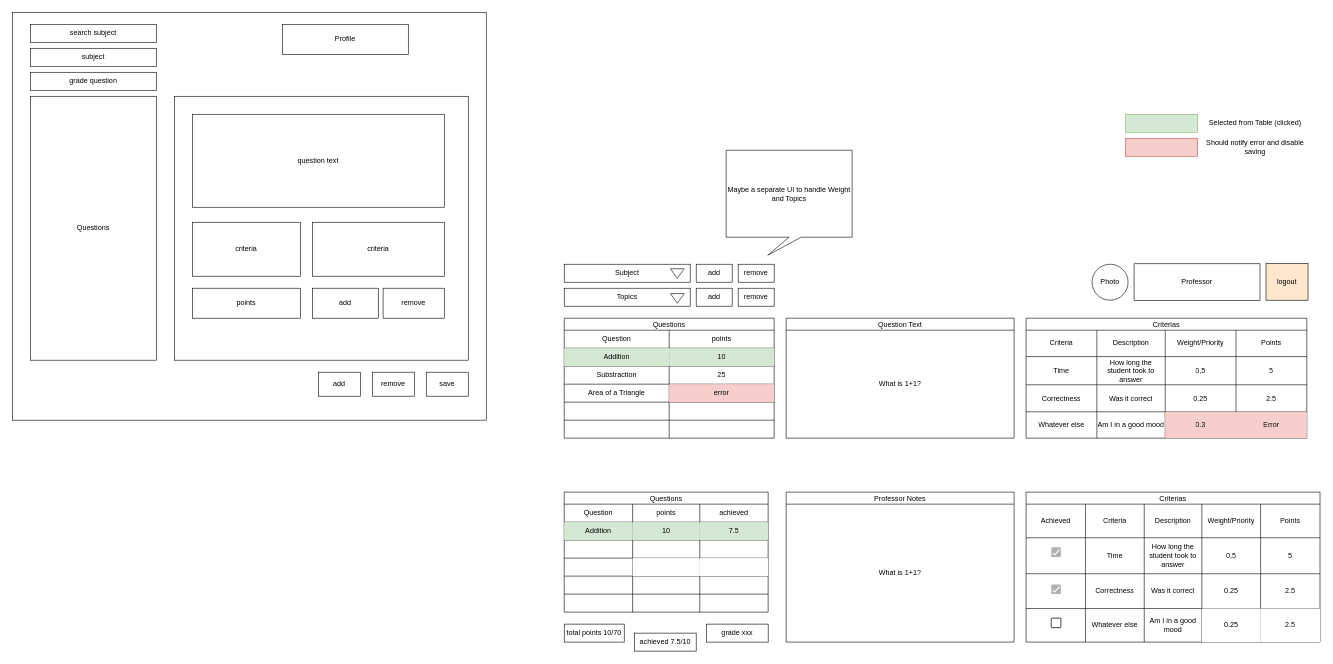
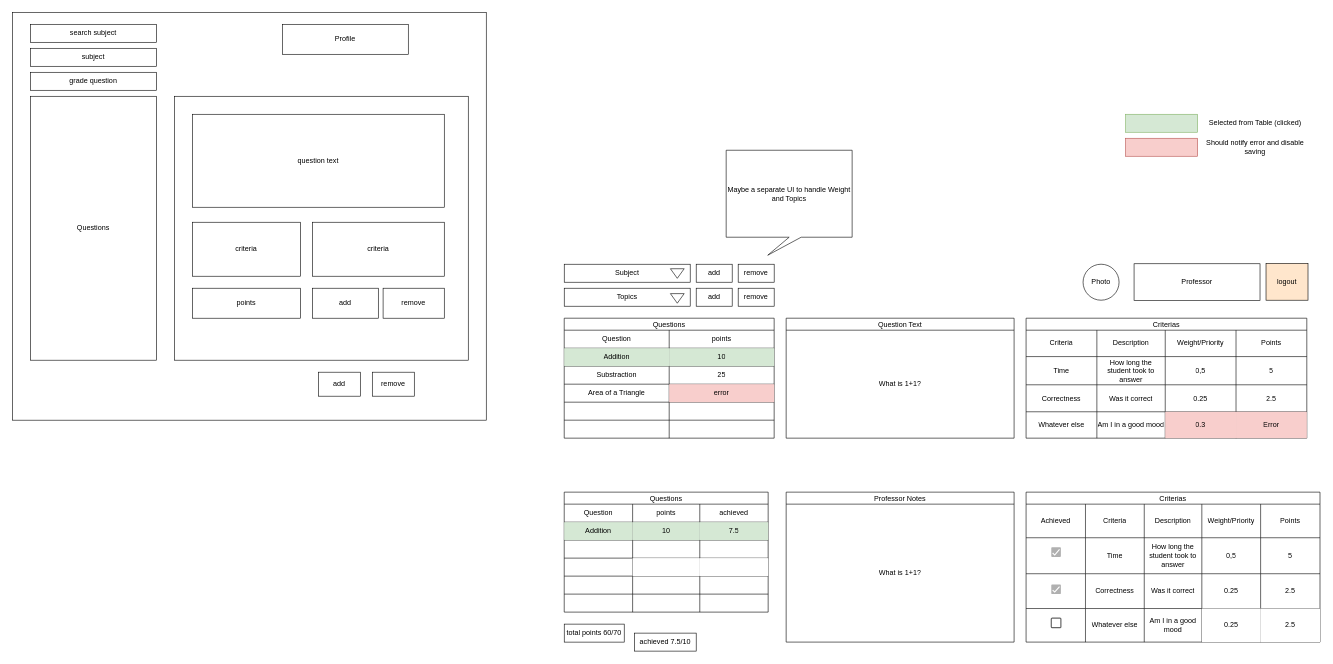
node "Photo": moved (1110, 282) -> (1101, 282)
node "save": removed
node "total points 10/70": label "total points 10/70" -> "total points 60/70"
node "grade xxx": removed
